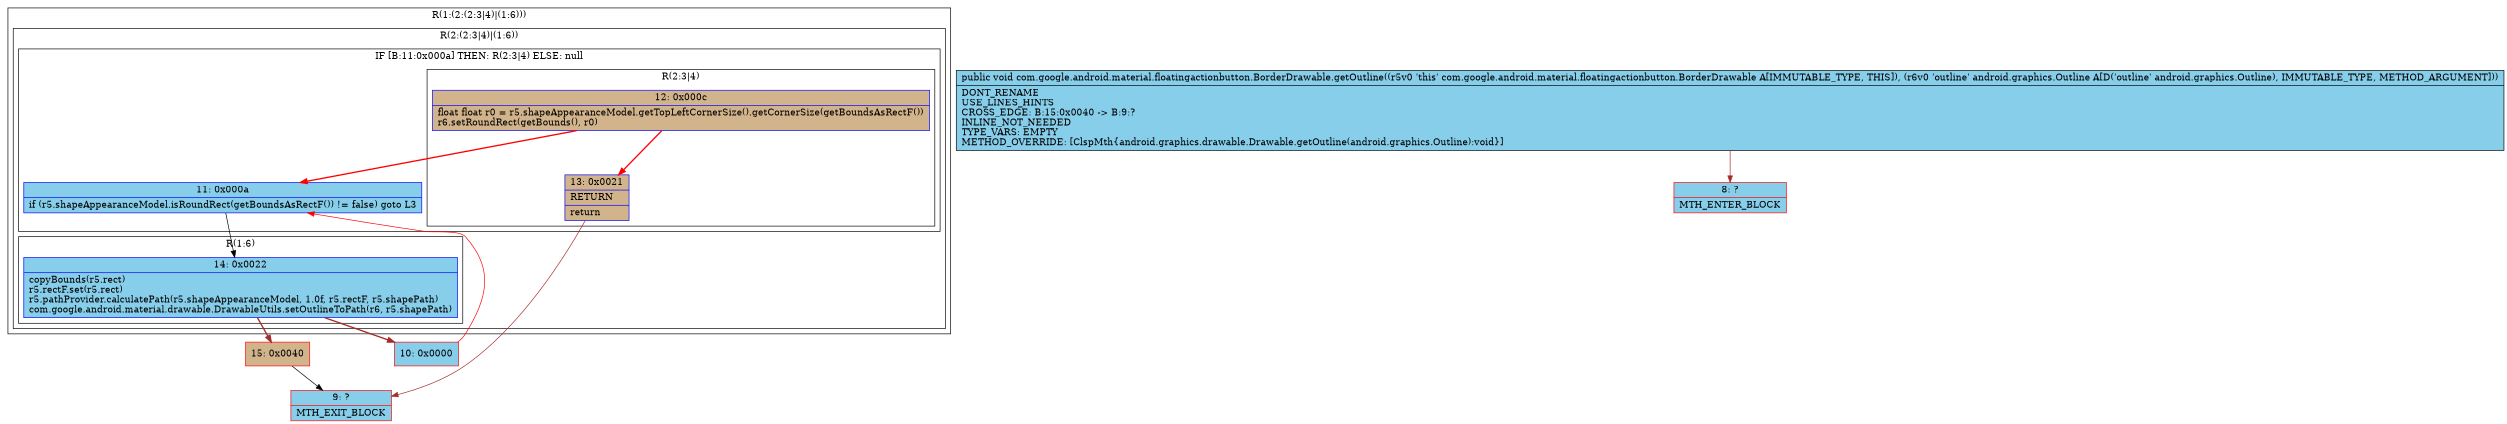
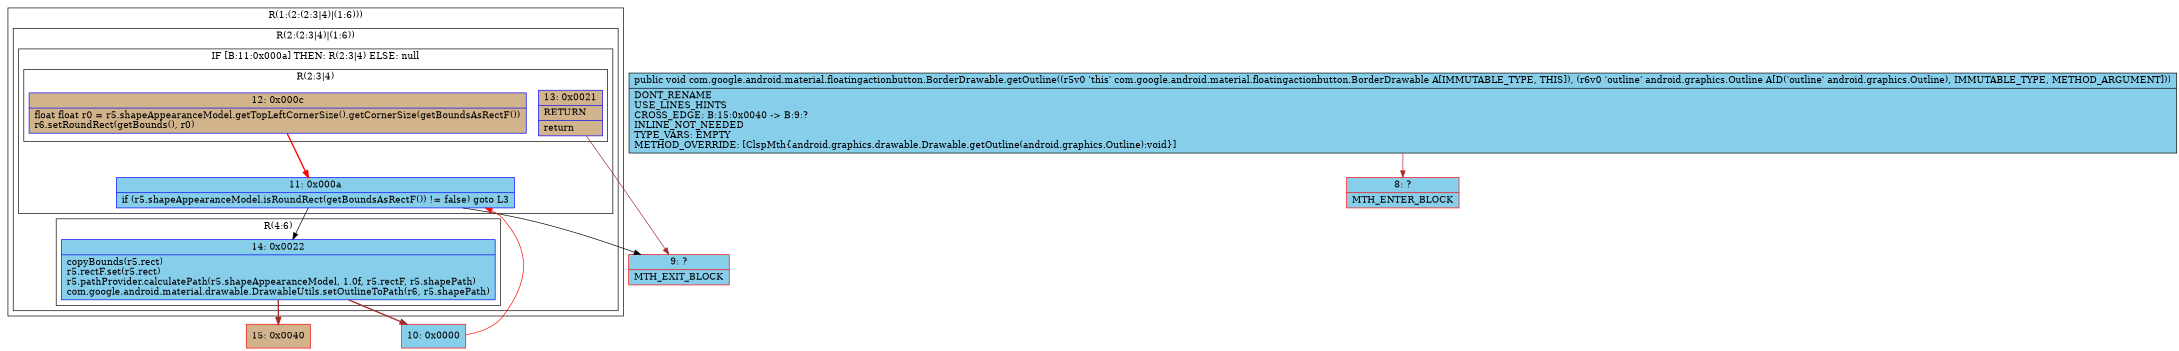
edge "12: 0x000c" -> "13: 0x0021": removed
cluster "R(1:6)": label "R(1:6)" -> "R(4:6)"
edge "15: 0x0040" -> "9: ?": now "11: 0x000a" -> "9: ?"
